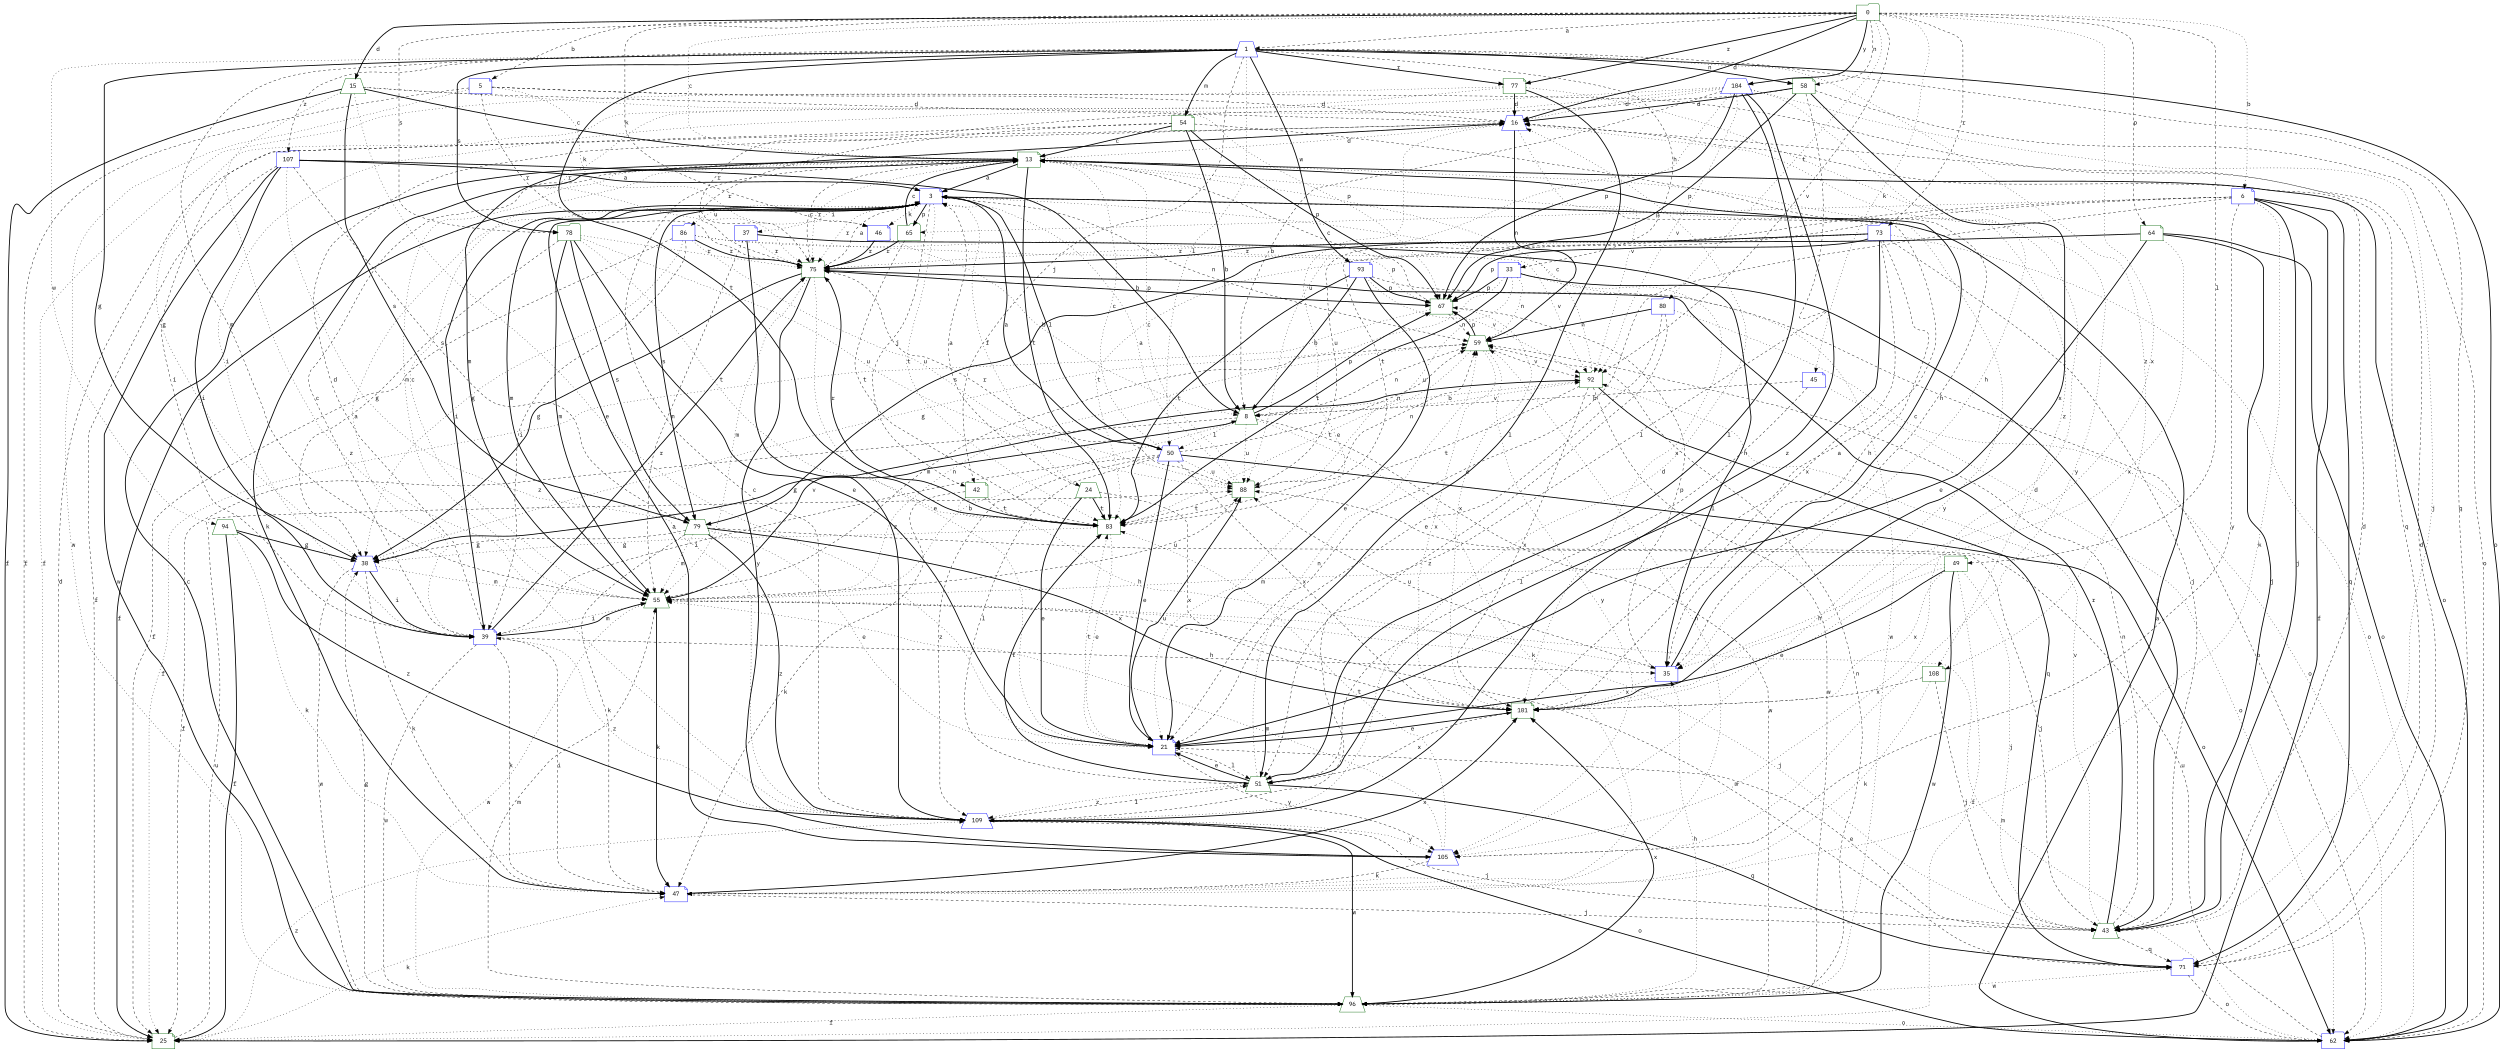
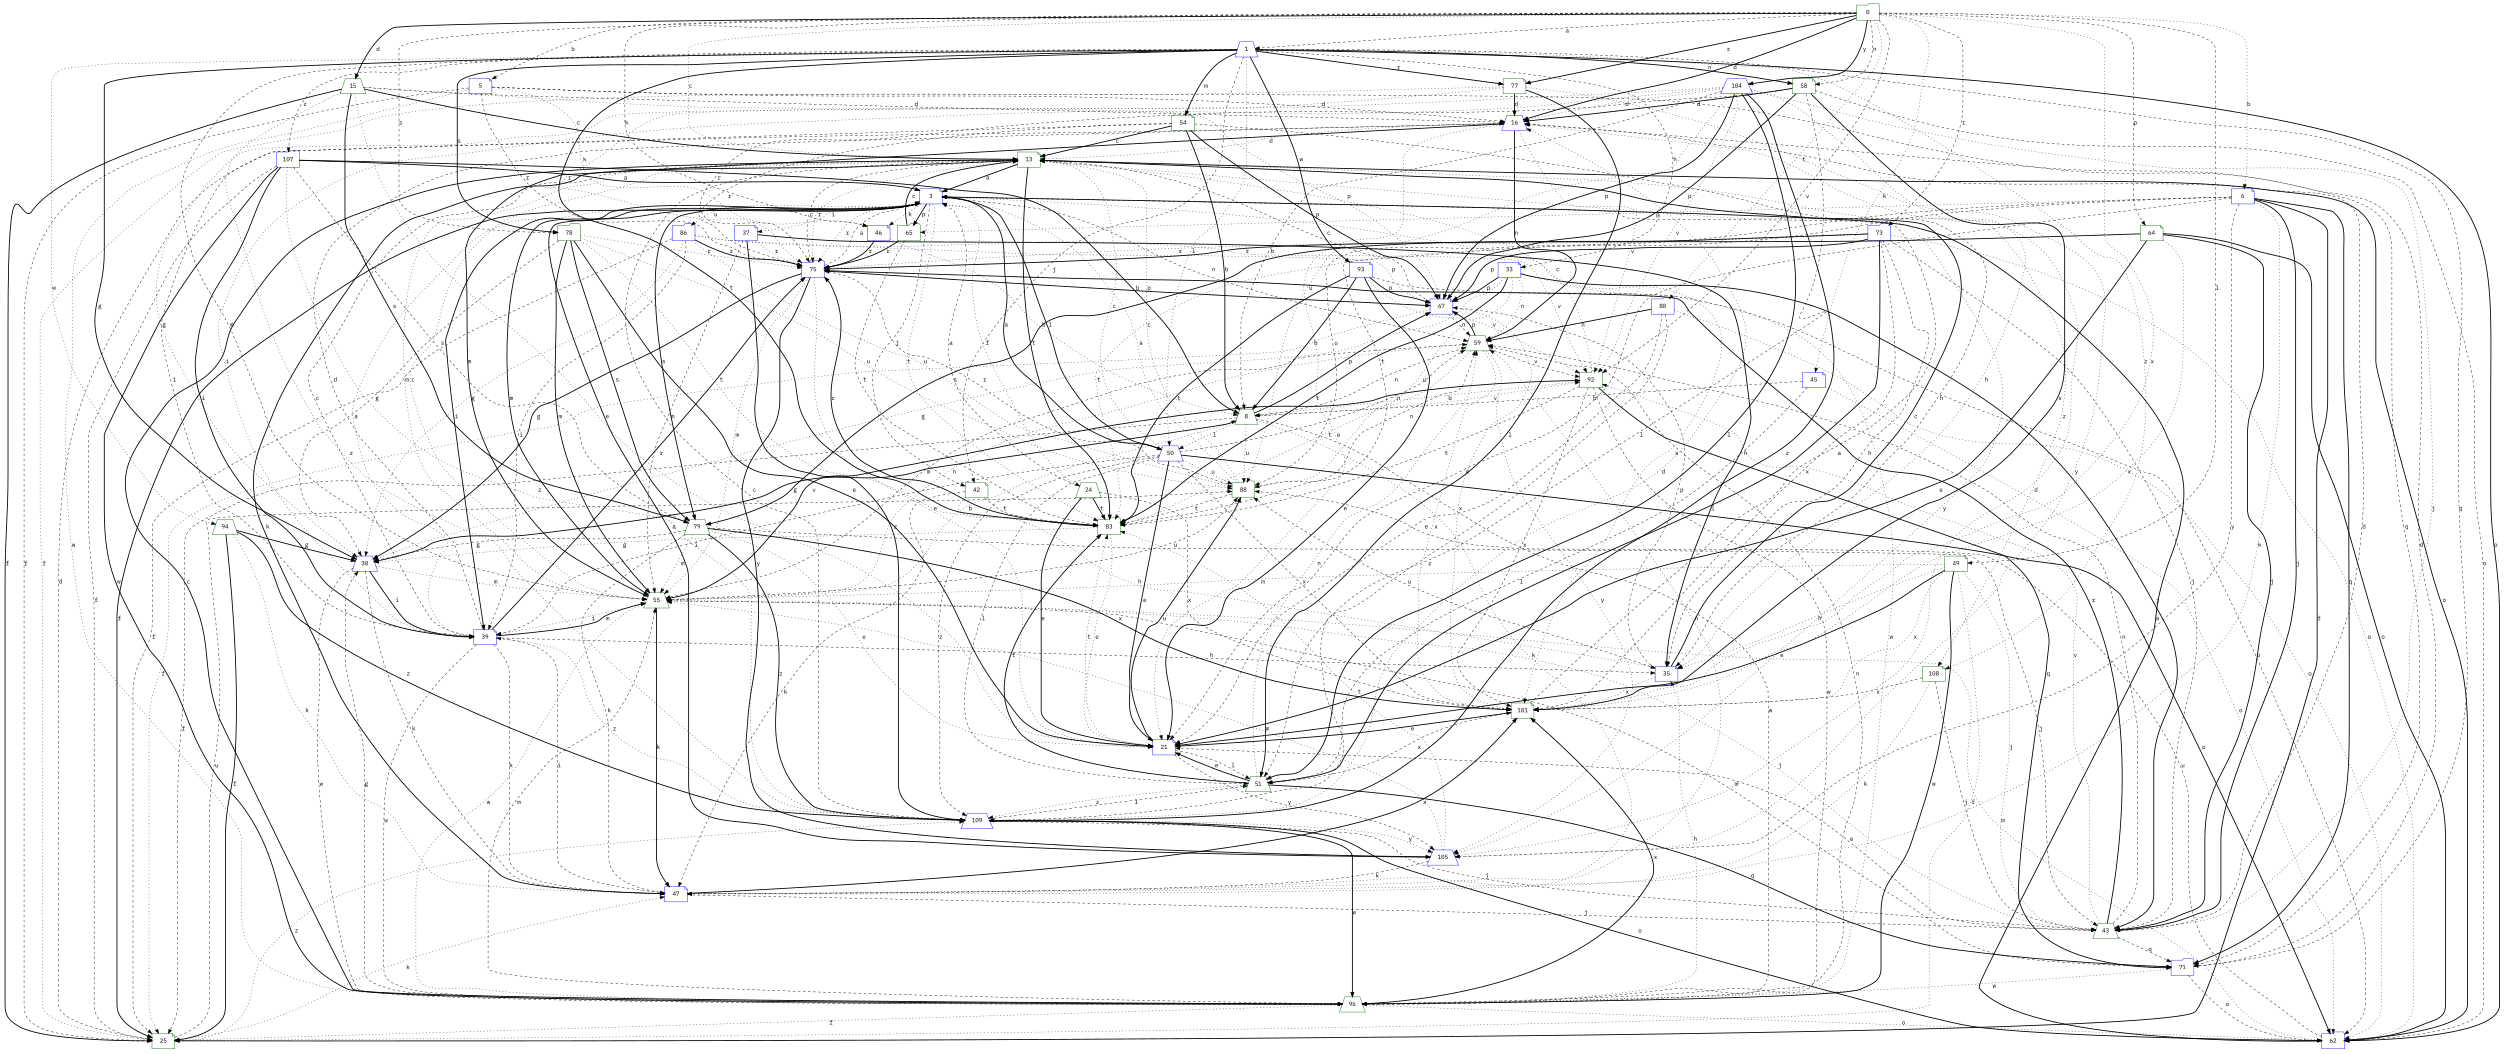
edge "13" -> "16": reversed
node "75": color darkgreen -> blue
node "67": color darkgreen -> blue
